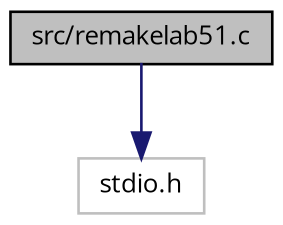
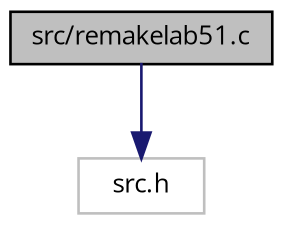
node "stdio.h": label "stdio.h" -> "src.h"
